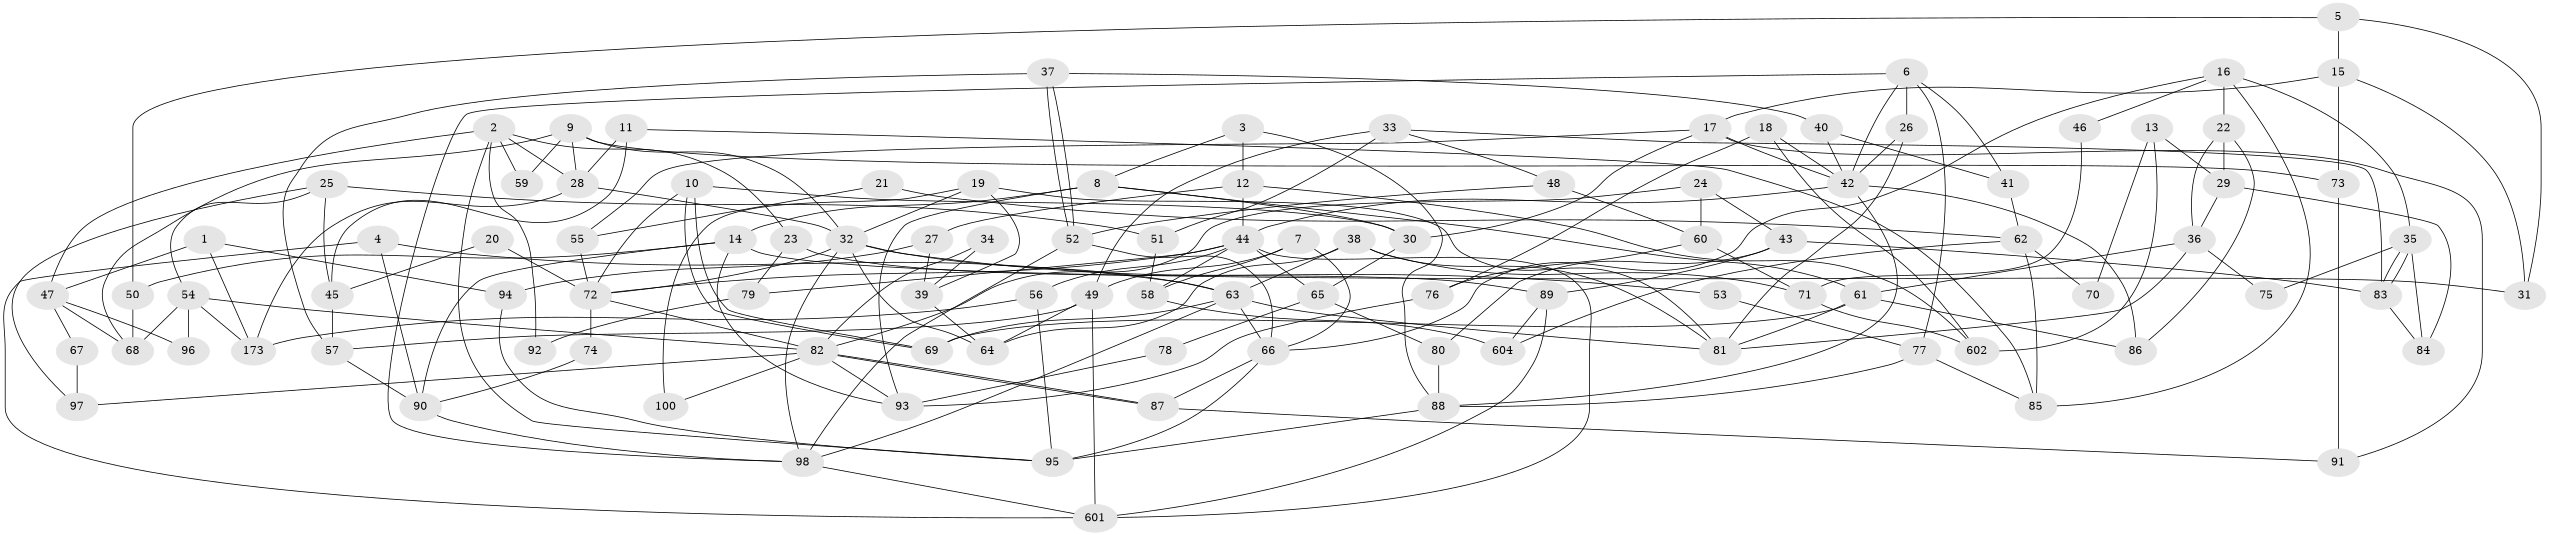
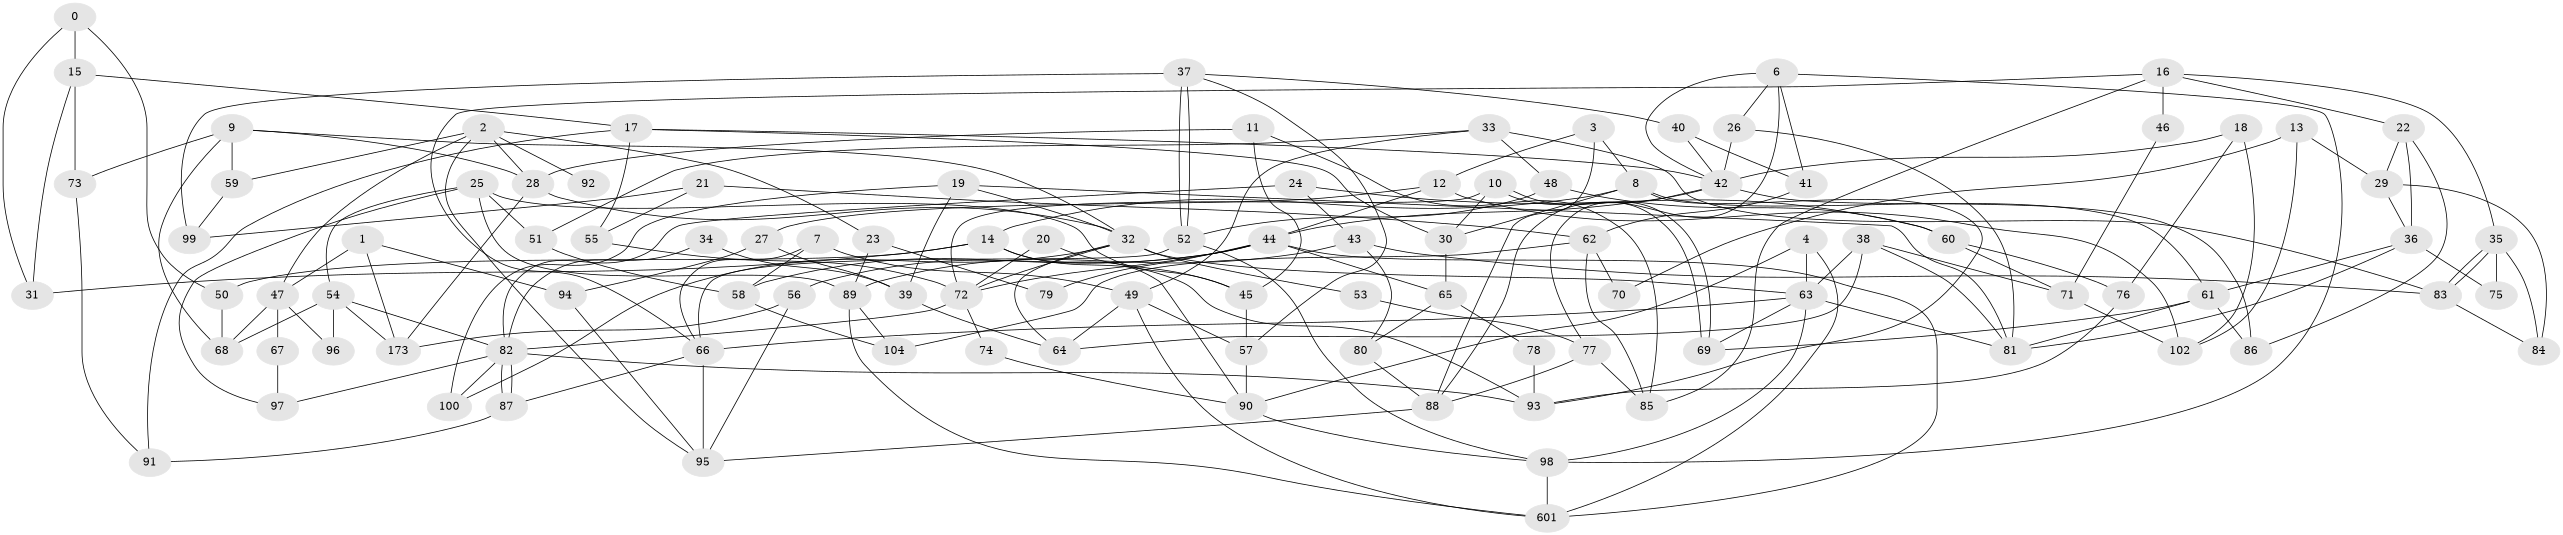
node "5": label "5" -> "0"
node "99": added
edge "25" -- "89": added
edge "79" -- "92": removed
node "604": label "604" -> "104"
node "602": label "602" -> "102"
edge "32" -- "98": now "32" -- "100"
